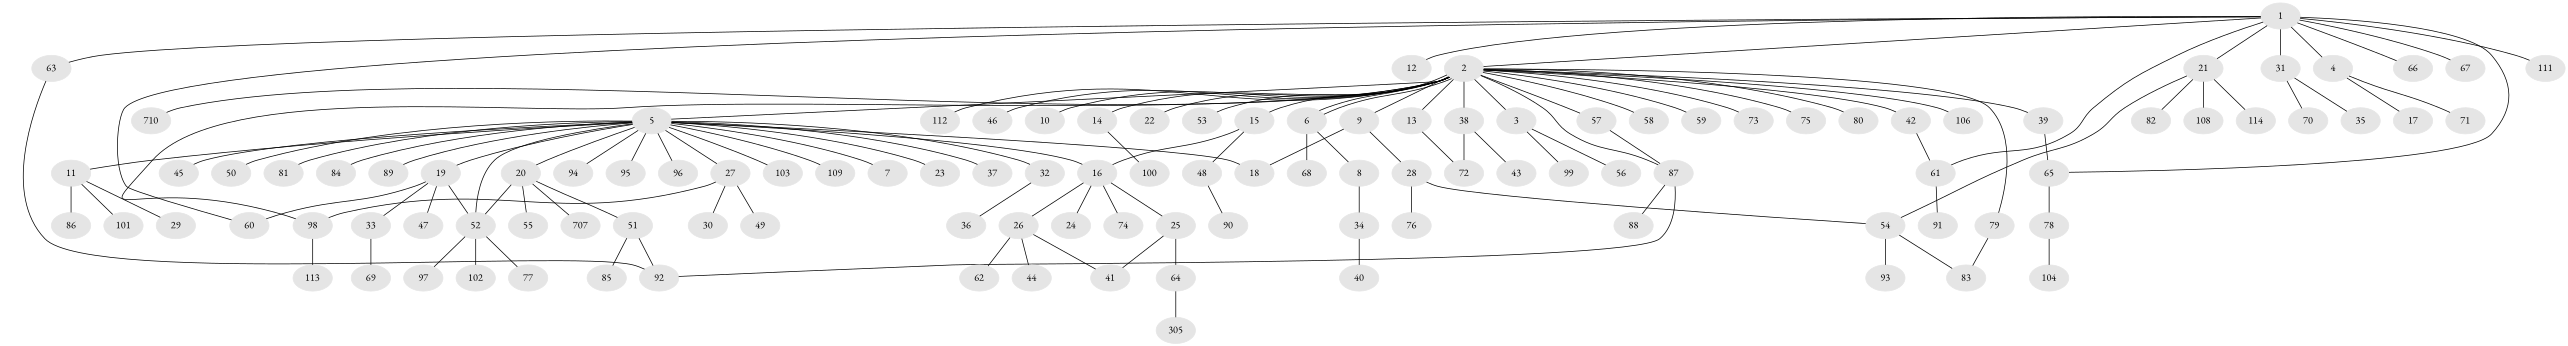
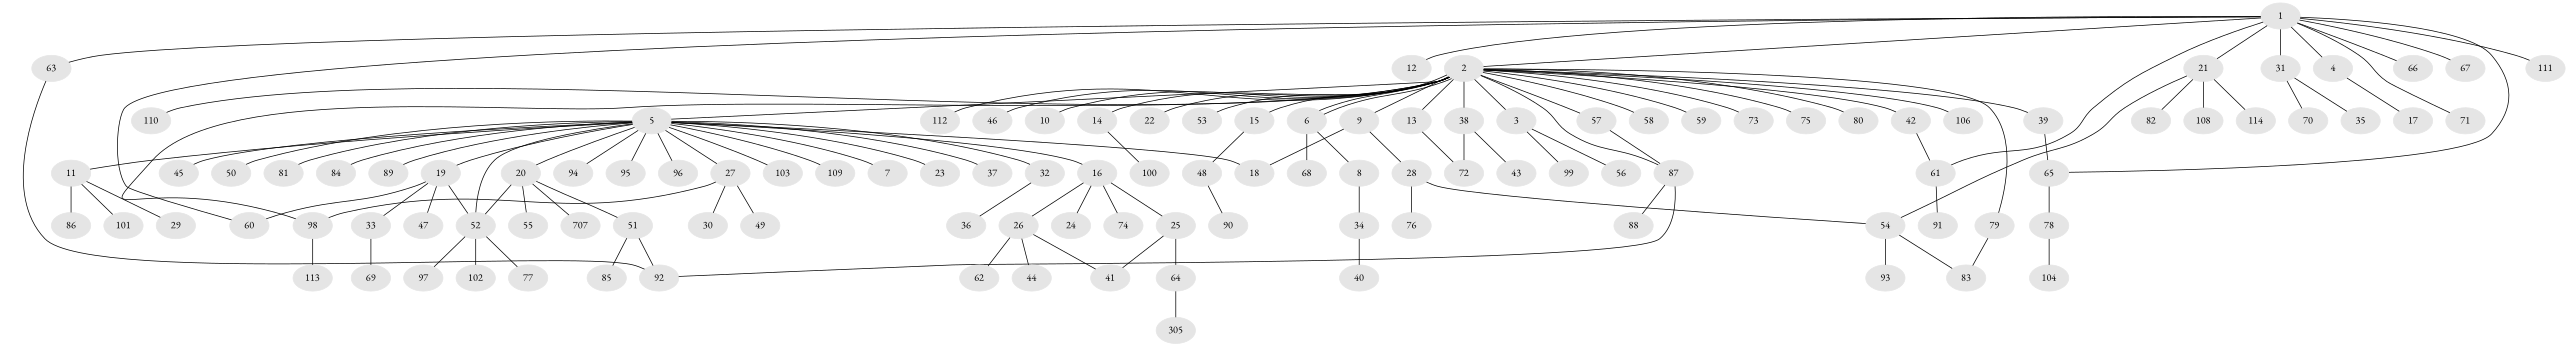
edge "4" -- "71": now "1" -- "71"
node "710": label "710" -> "110"
edge "15" -- "16": removed
